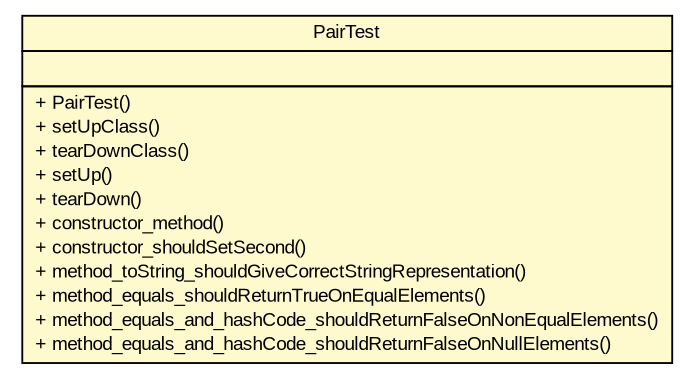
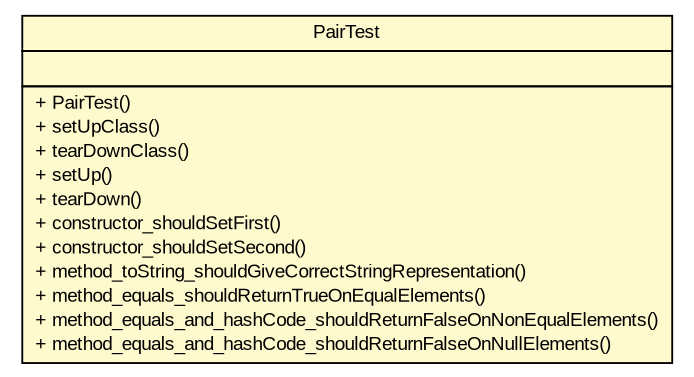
node "PairTest": text "+ constructor_method()" -> "+ constructor_shouldSetFirst()"
